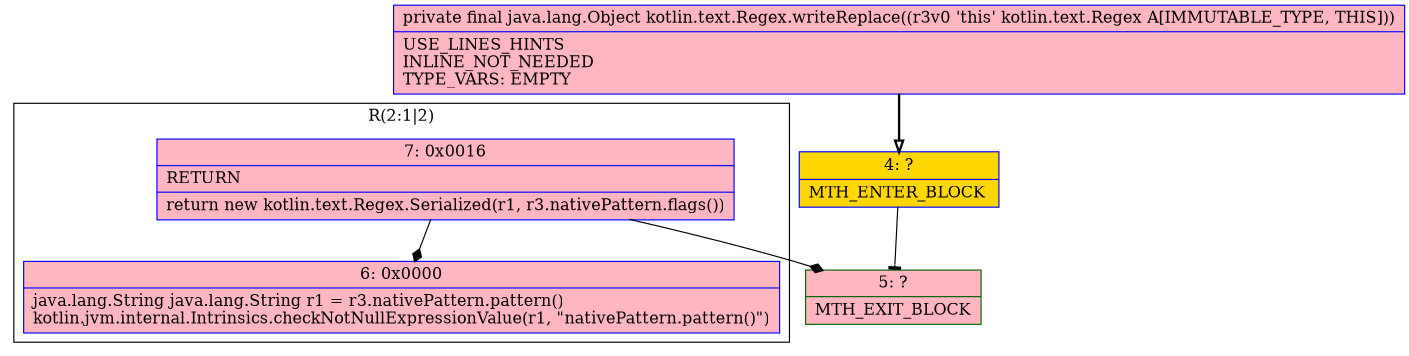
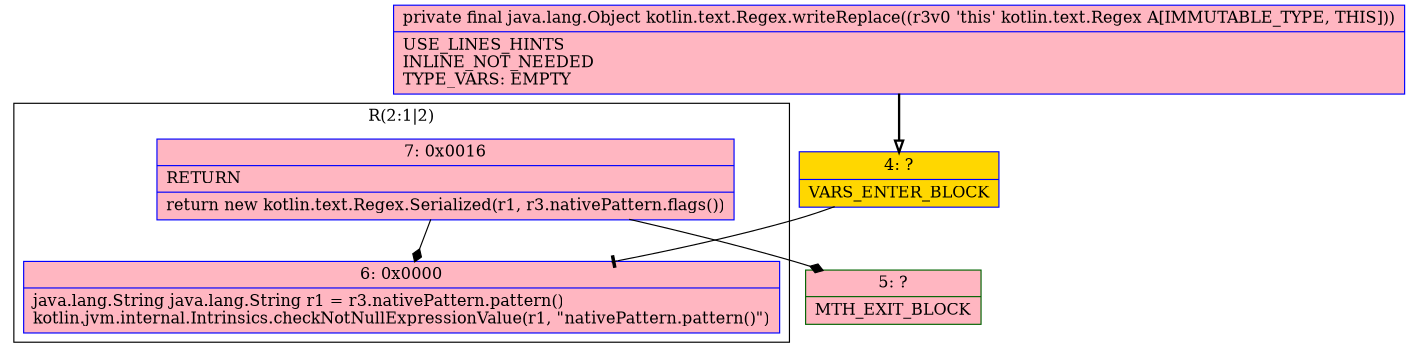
node "4: ?": text "MTH_ENTER_BLOCK" -> "VARS_ENTER_BLOCK"
edge "4: ?" -> "5: ?": now "4: ?" -> "6: 0x0000"
